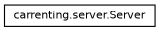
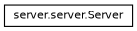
node "carrenting.server.Server": label "carrenting.server.Server" -> "server.server.Server"
